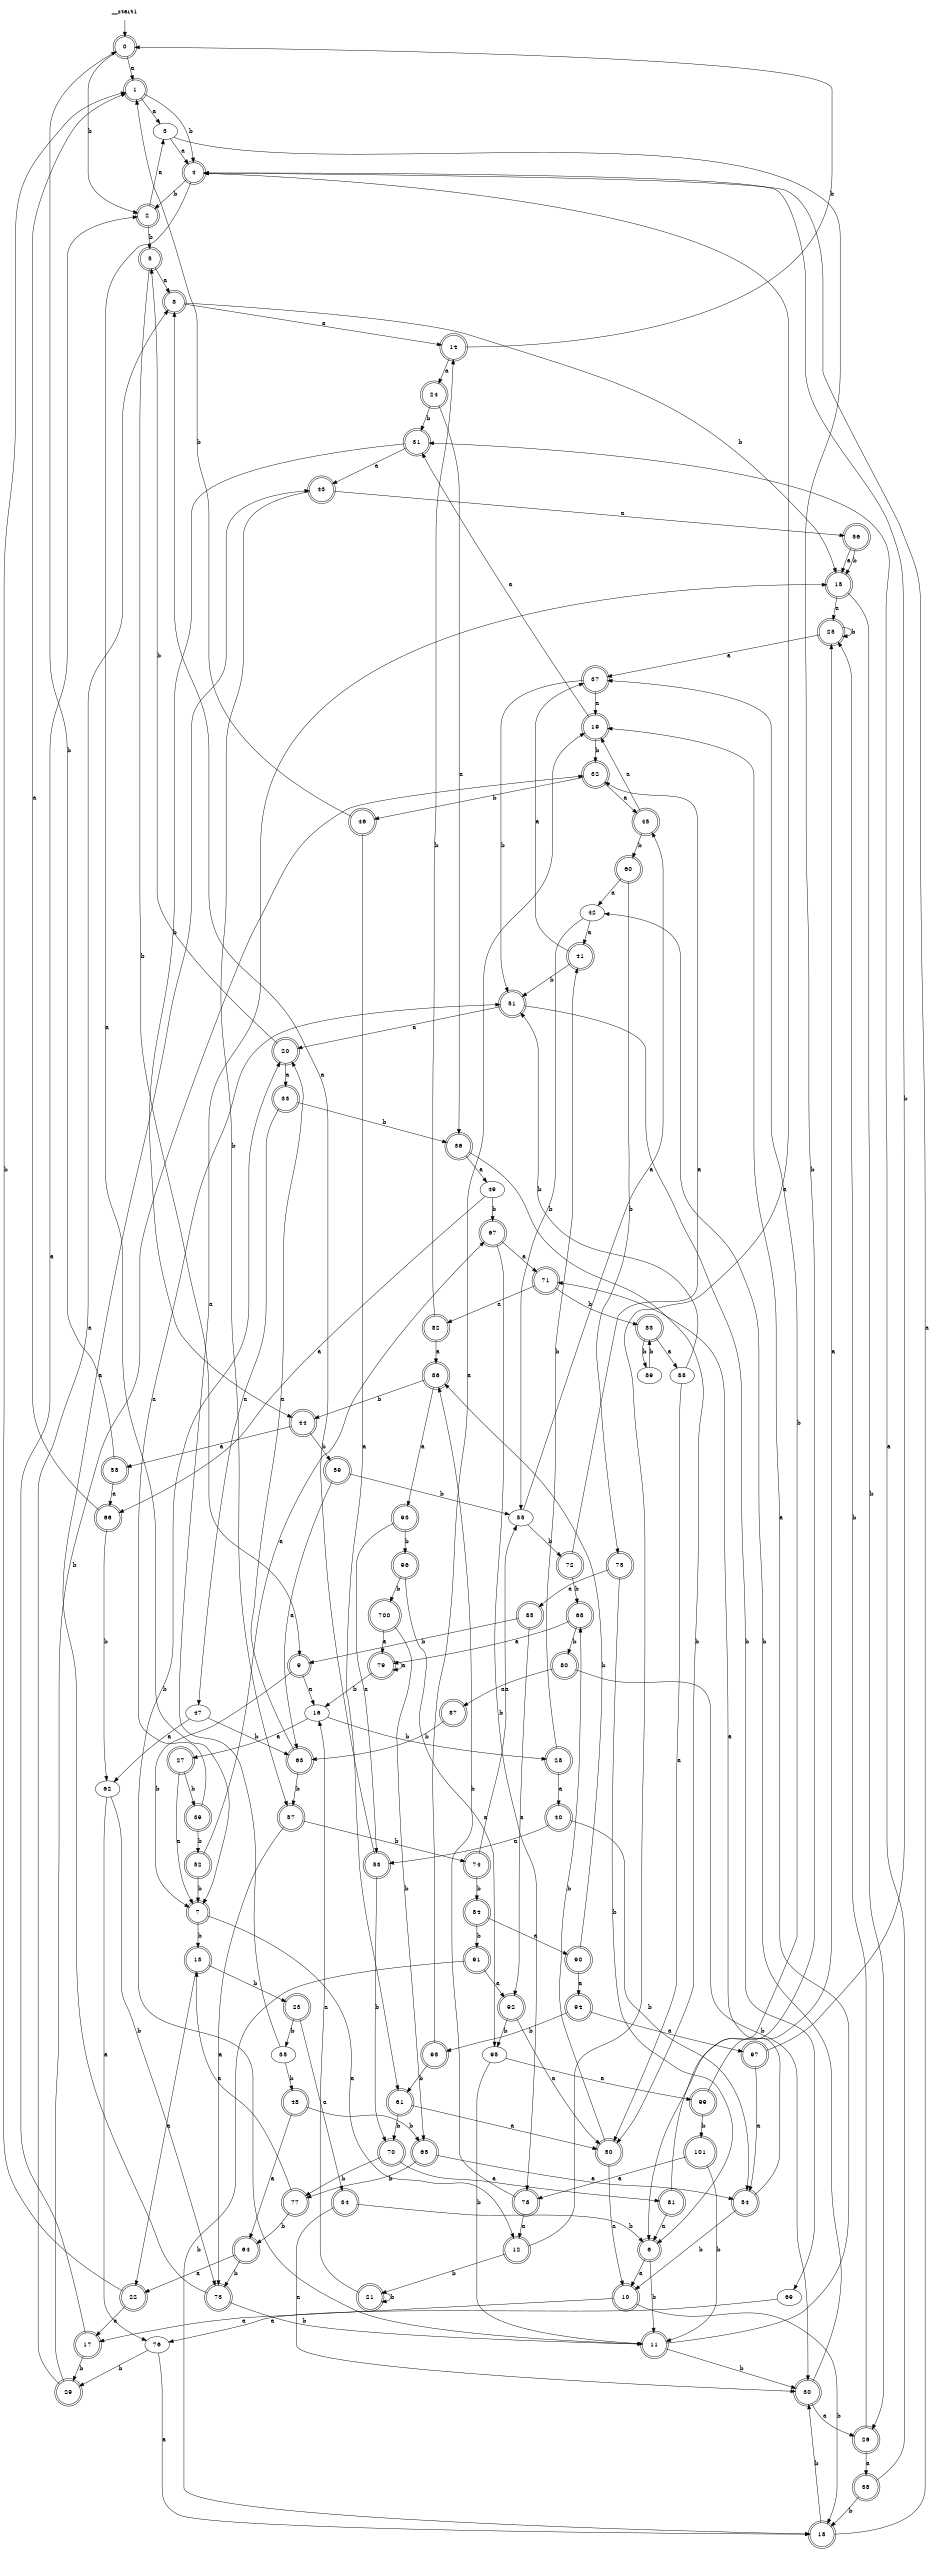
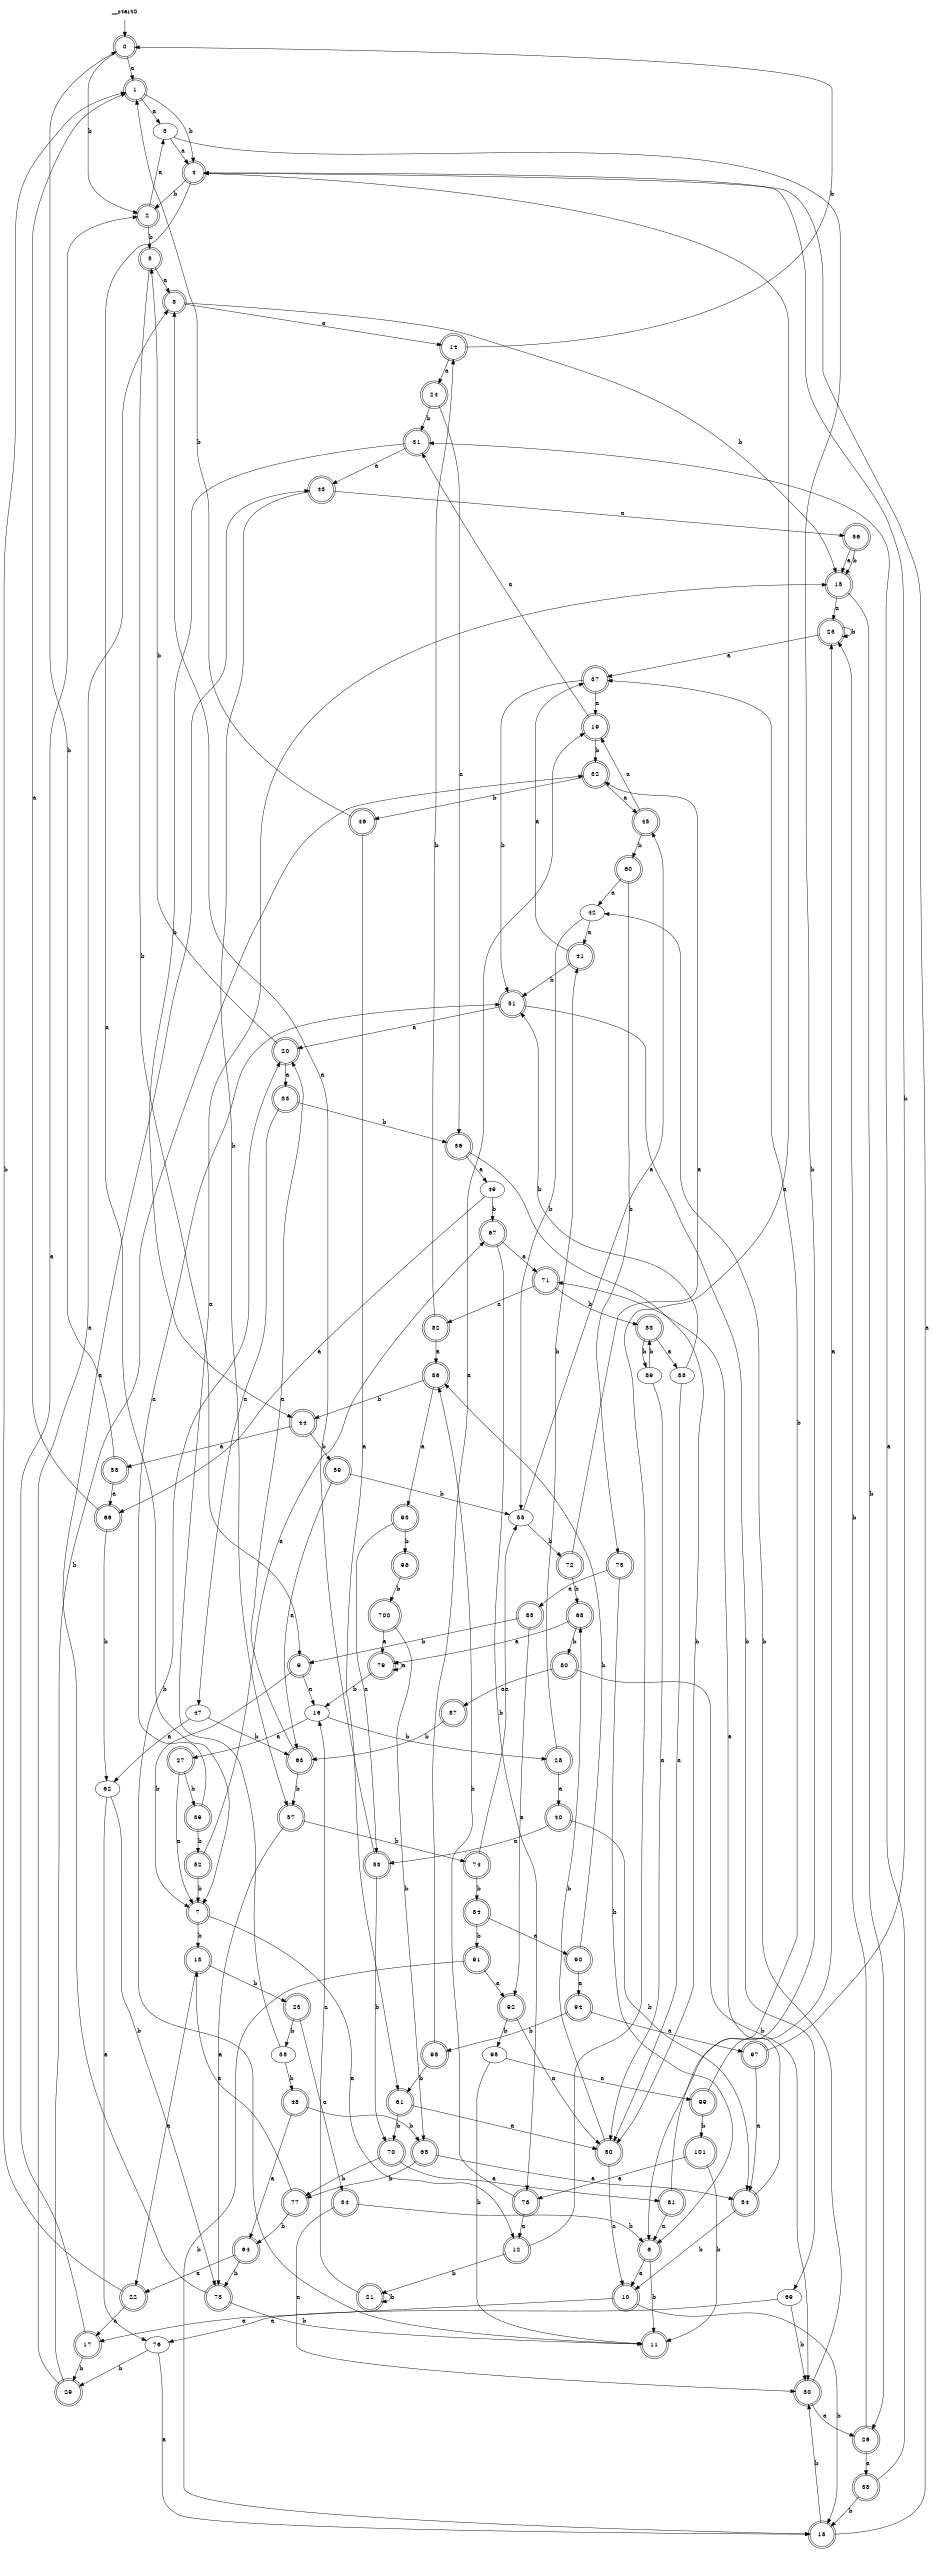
node "__start1": label "__start1" -> "__start0"
edge "11" -> "19": removed, label "a"
edge "89" -> "50": added, label "a"
edge "96" -> "95": removed, label "a"
edge "11" -> "30": now "69" -> "30"
